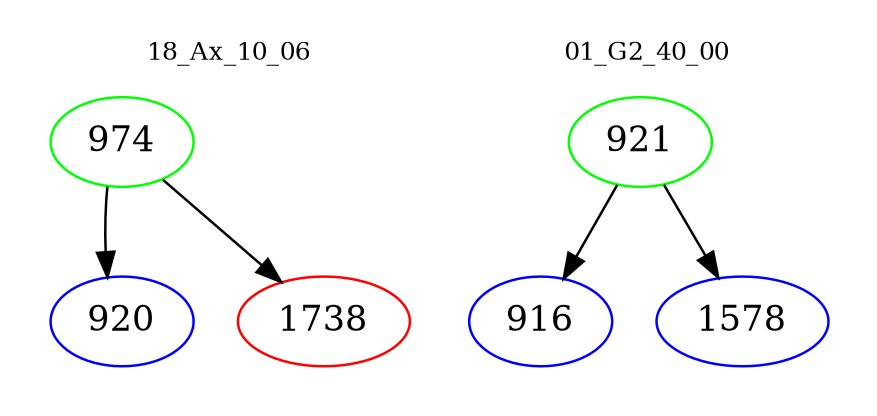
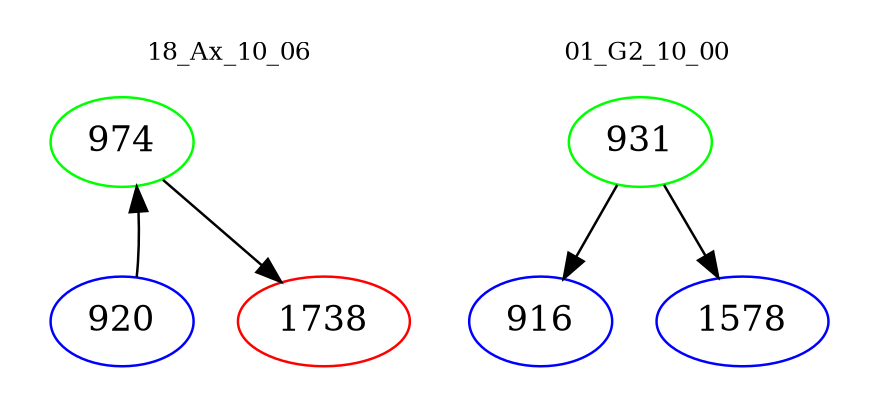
cluster "01_G2_40_00": label "01_G2_40_00" -> "01_G2_10_00"
node "921": label "921" -> "931"
edge "974" -> "920": reversed
